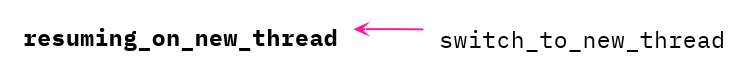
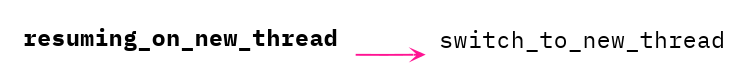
edge "switch_to_new_thread" -> "resuming_on_new_thread": reversed
